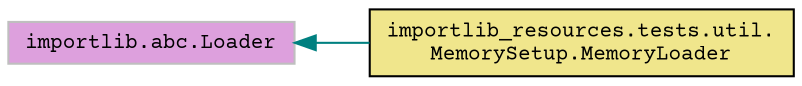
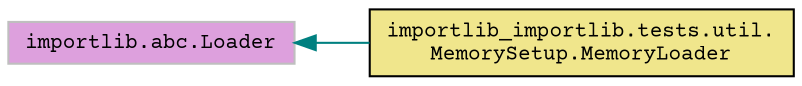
node "importlib_resources.tests.util. MemorySetup.MemoryLoader": label "importlib_resources.tests.util. MemorySetup.MemoryLoader" -> "importlib_importlib.tests.util. MemorySetup.MemoryLoader"
